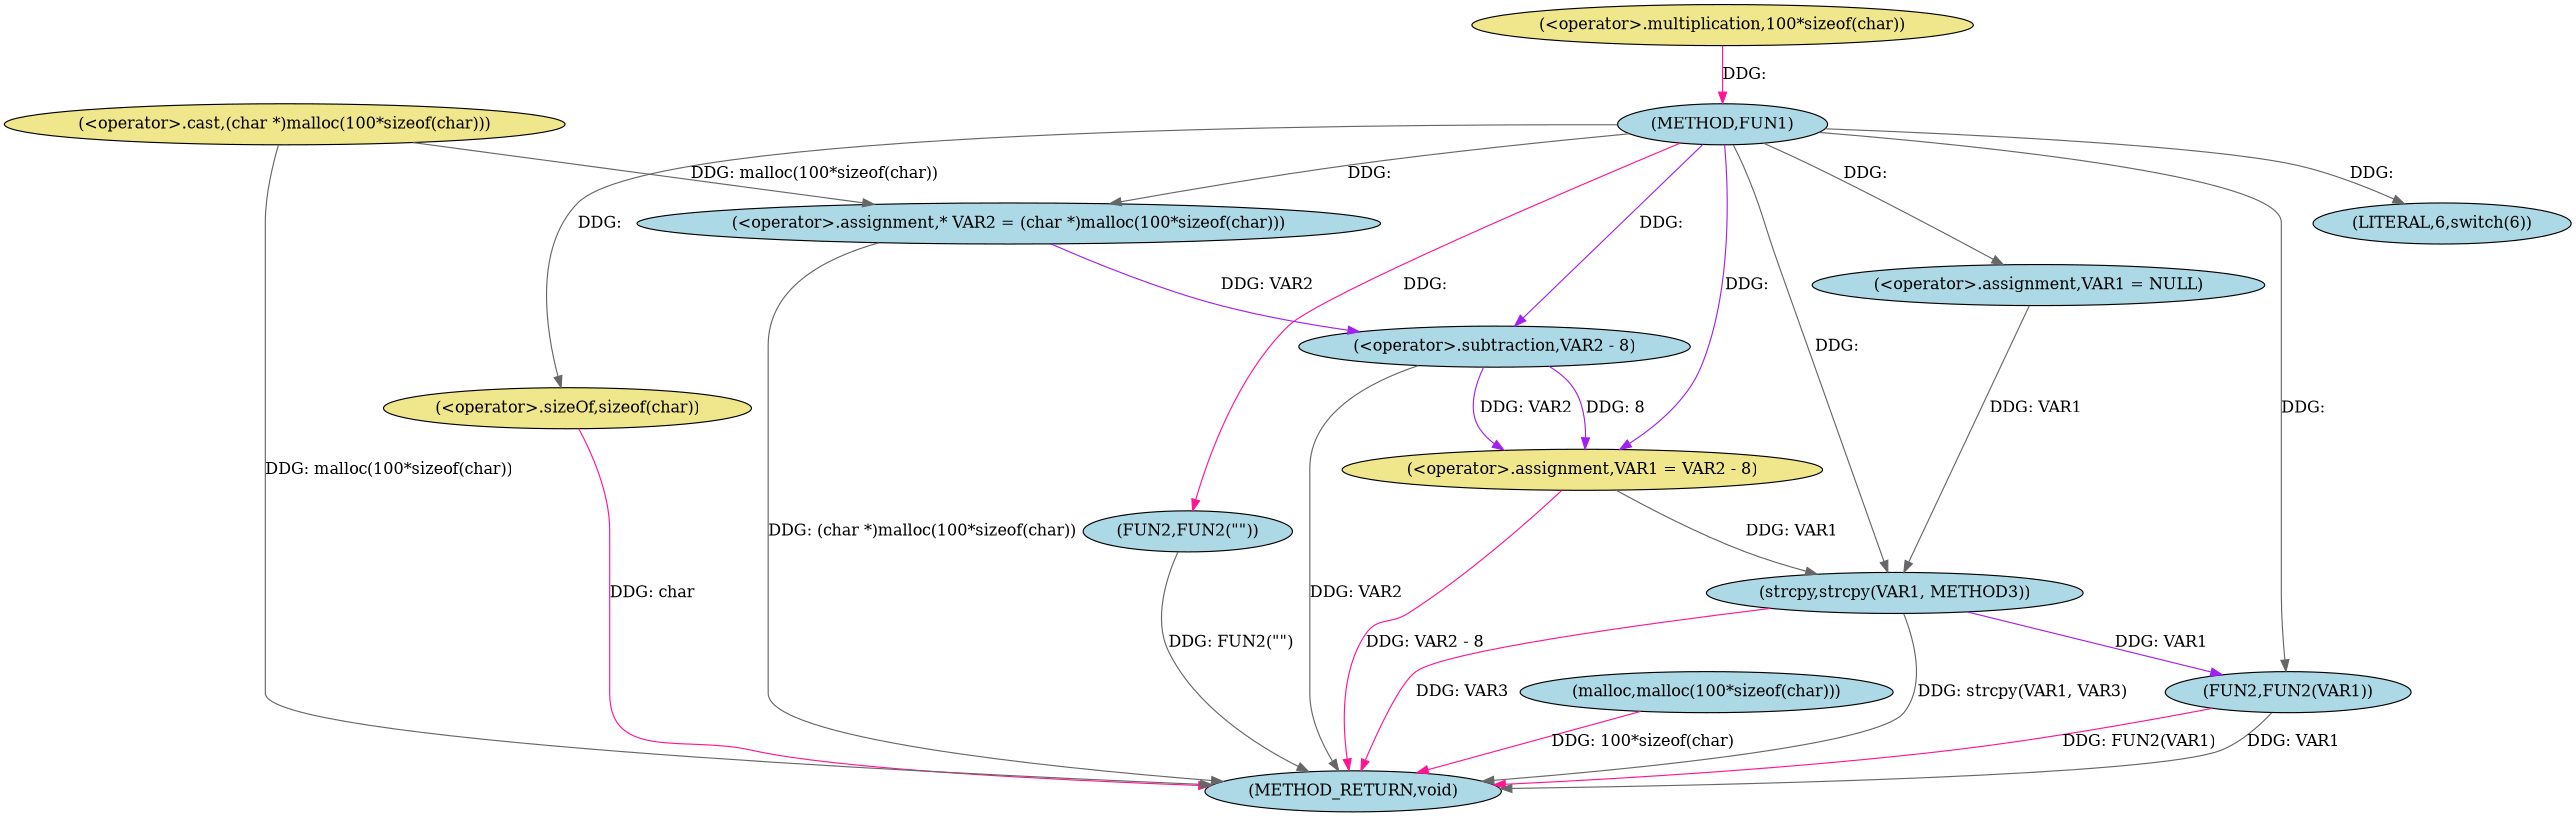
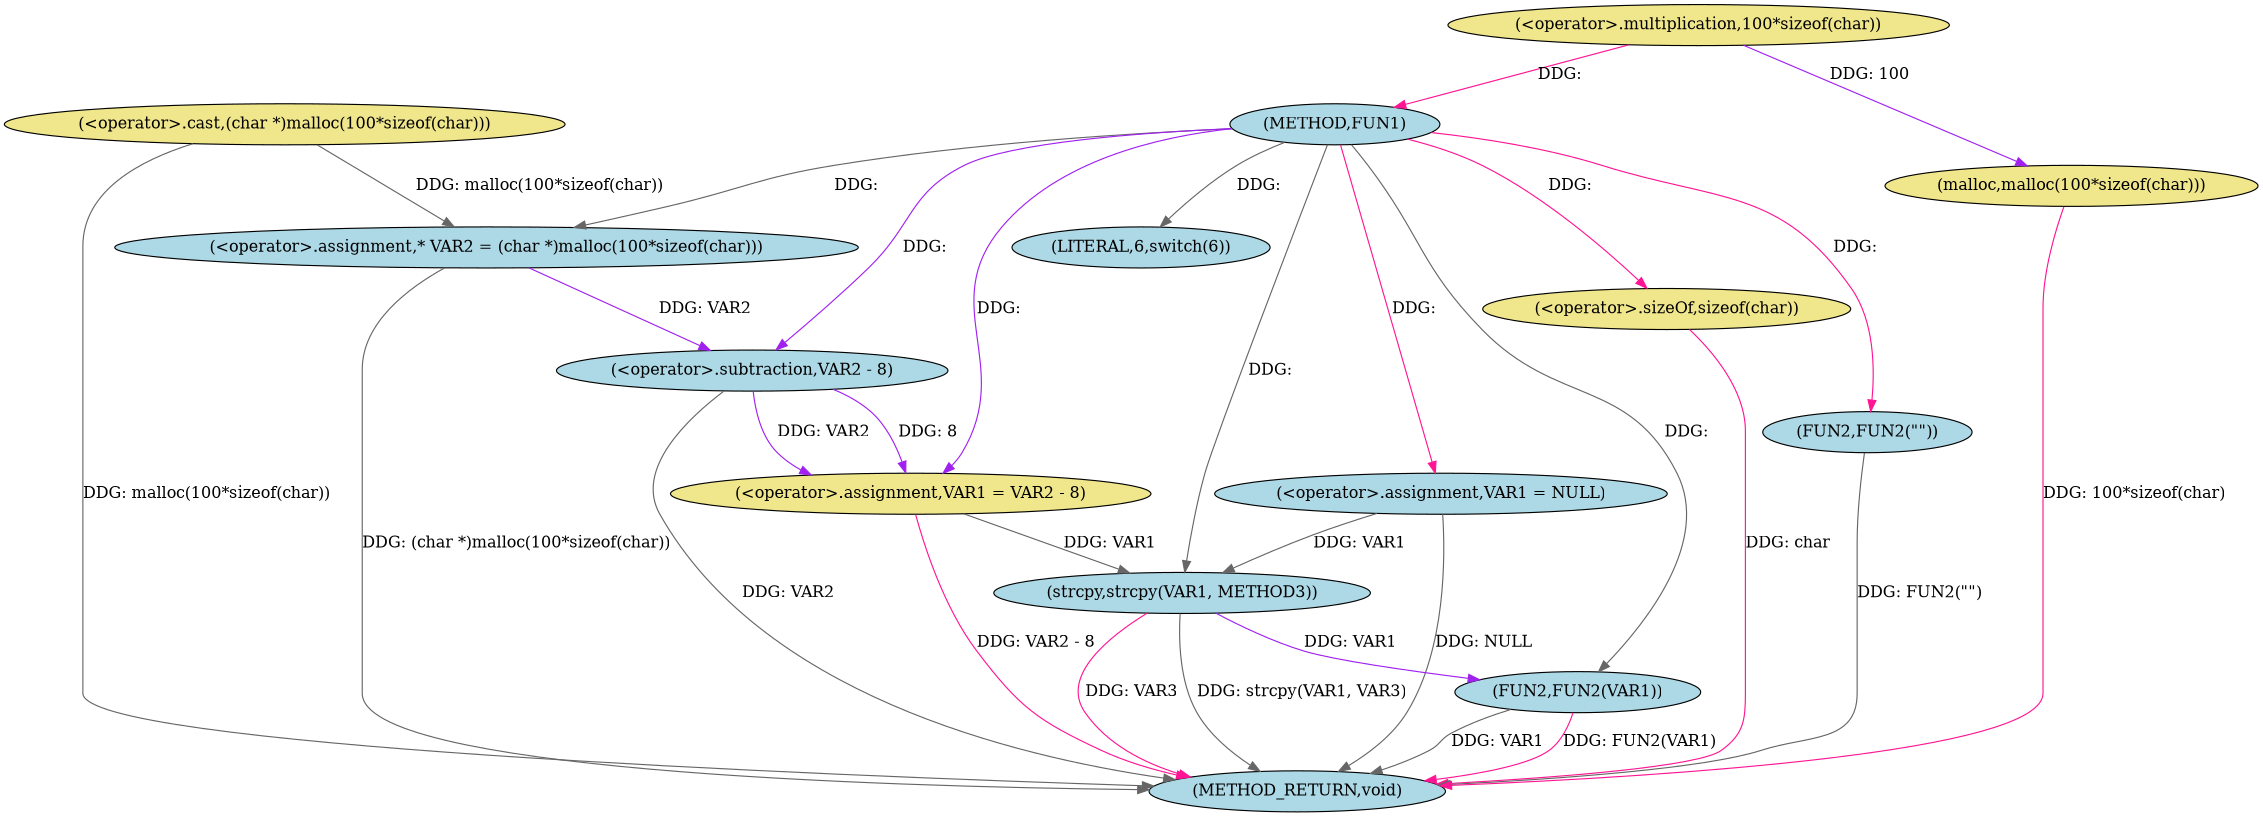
edge "(<operator>.multiplication,100*sizeof(char))" -> "(malloc,malloc(100*sizeof(char)))": added, label "DDG: 100"
edge "(METHOD,FUN1)" -> "(<operator>.sizeOf,sizeof(char))": color gray40 -> deeppink
edge "(METHOD,FUN1)" -> "(<operator>.assignment,VAR1 = NULL)": color gray40 -> deeppink
edge "(<operator>.assignment,VAR1 = NULL)" -> "(METHOD_RETURN,void)": added, label "DDG: NULL"
node "(malloc,malloc(100*sizeof(char)))": fillcolor lightblue -> khaki
